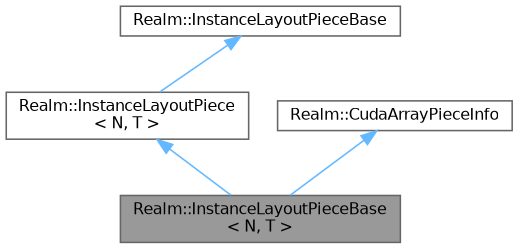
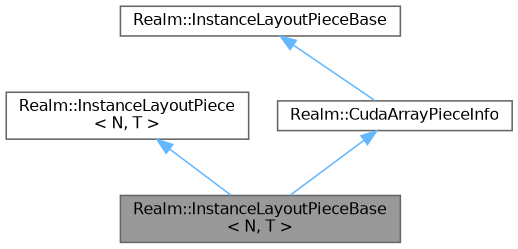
edge "Realm::InstanceLayoutPiece < N, T >" -> "Realm::InstanceLayoutPieceBase": now "Realm::CudaArrayPieceInfo" -> "Realm::InstanceLayoutPieceBase"
